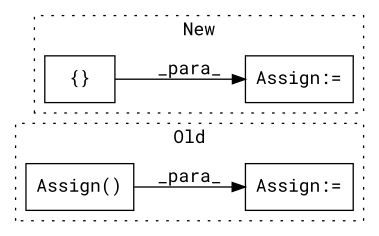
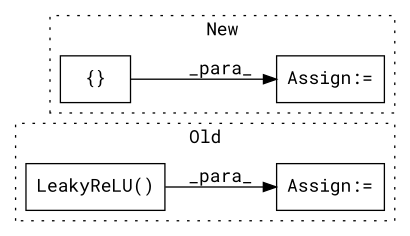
node "Assign()": label "Assign()" -> "LeakyReLU()"
